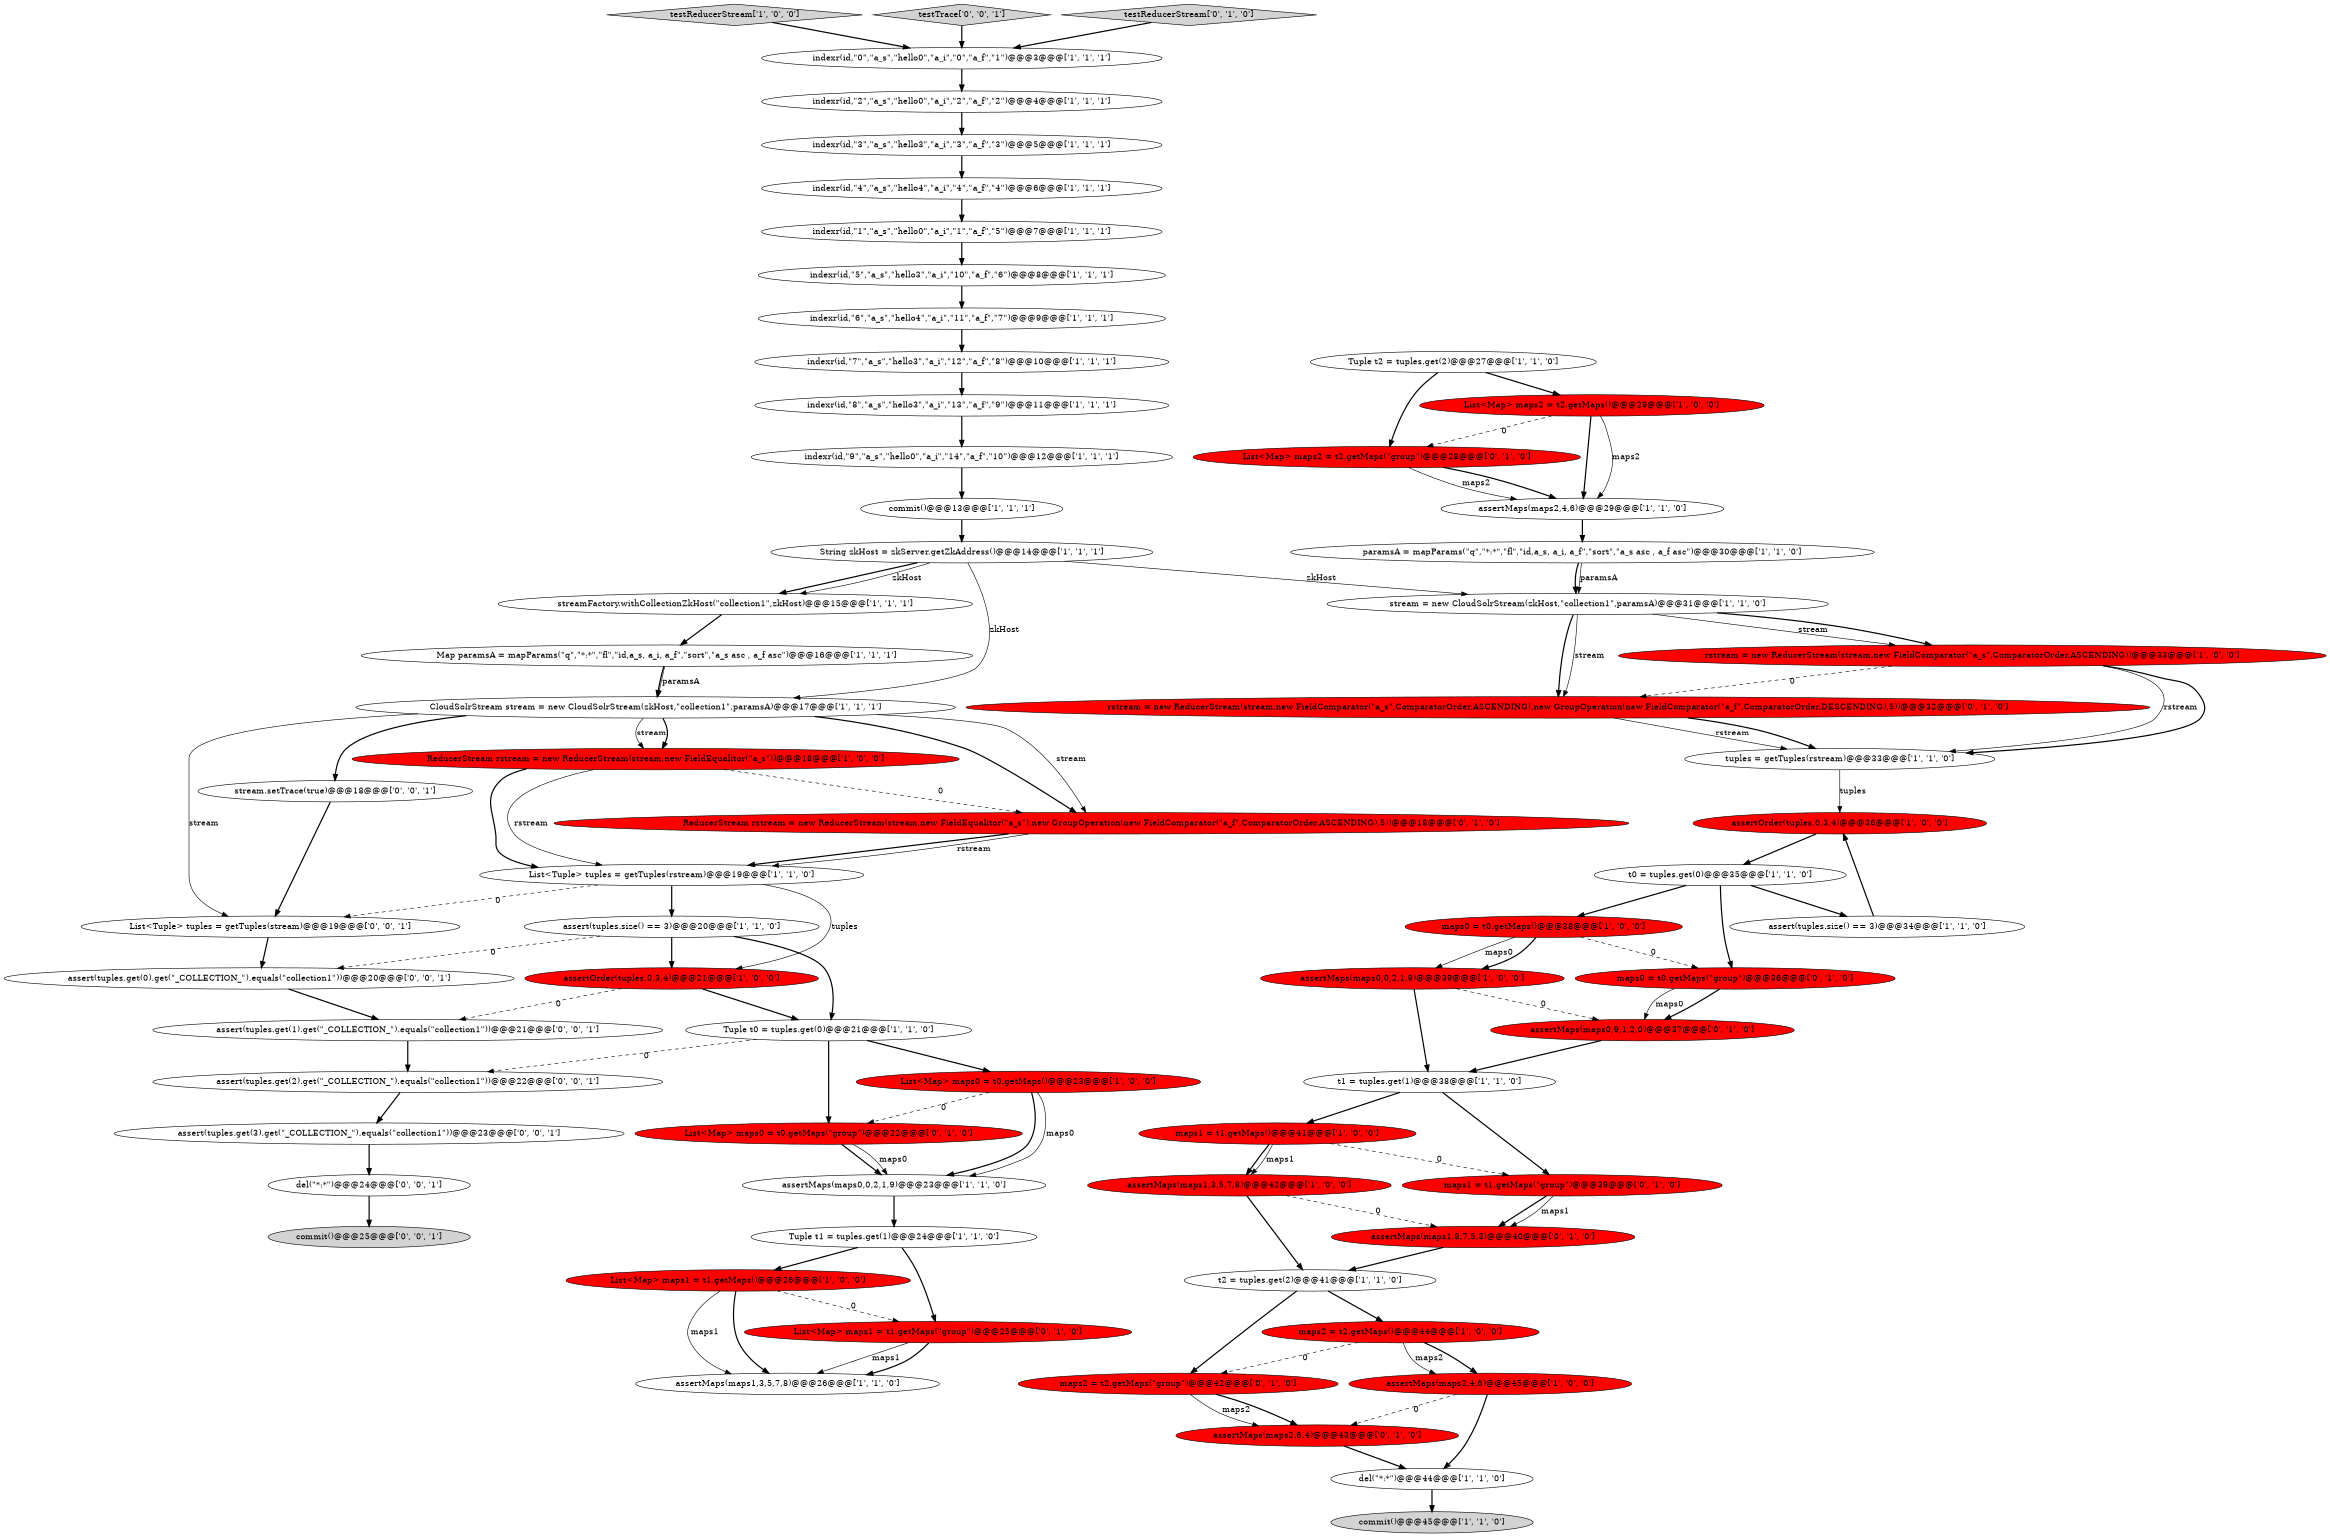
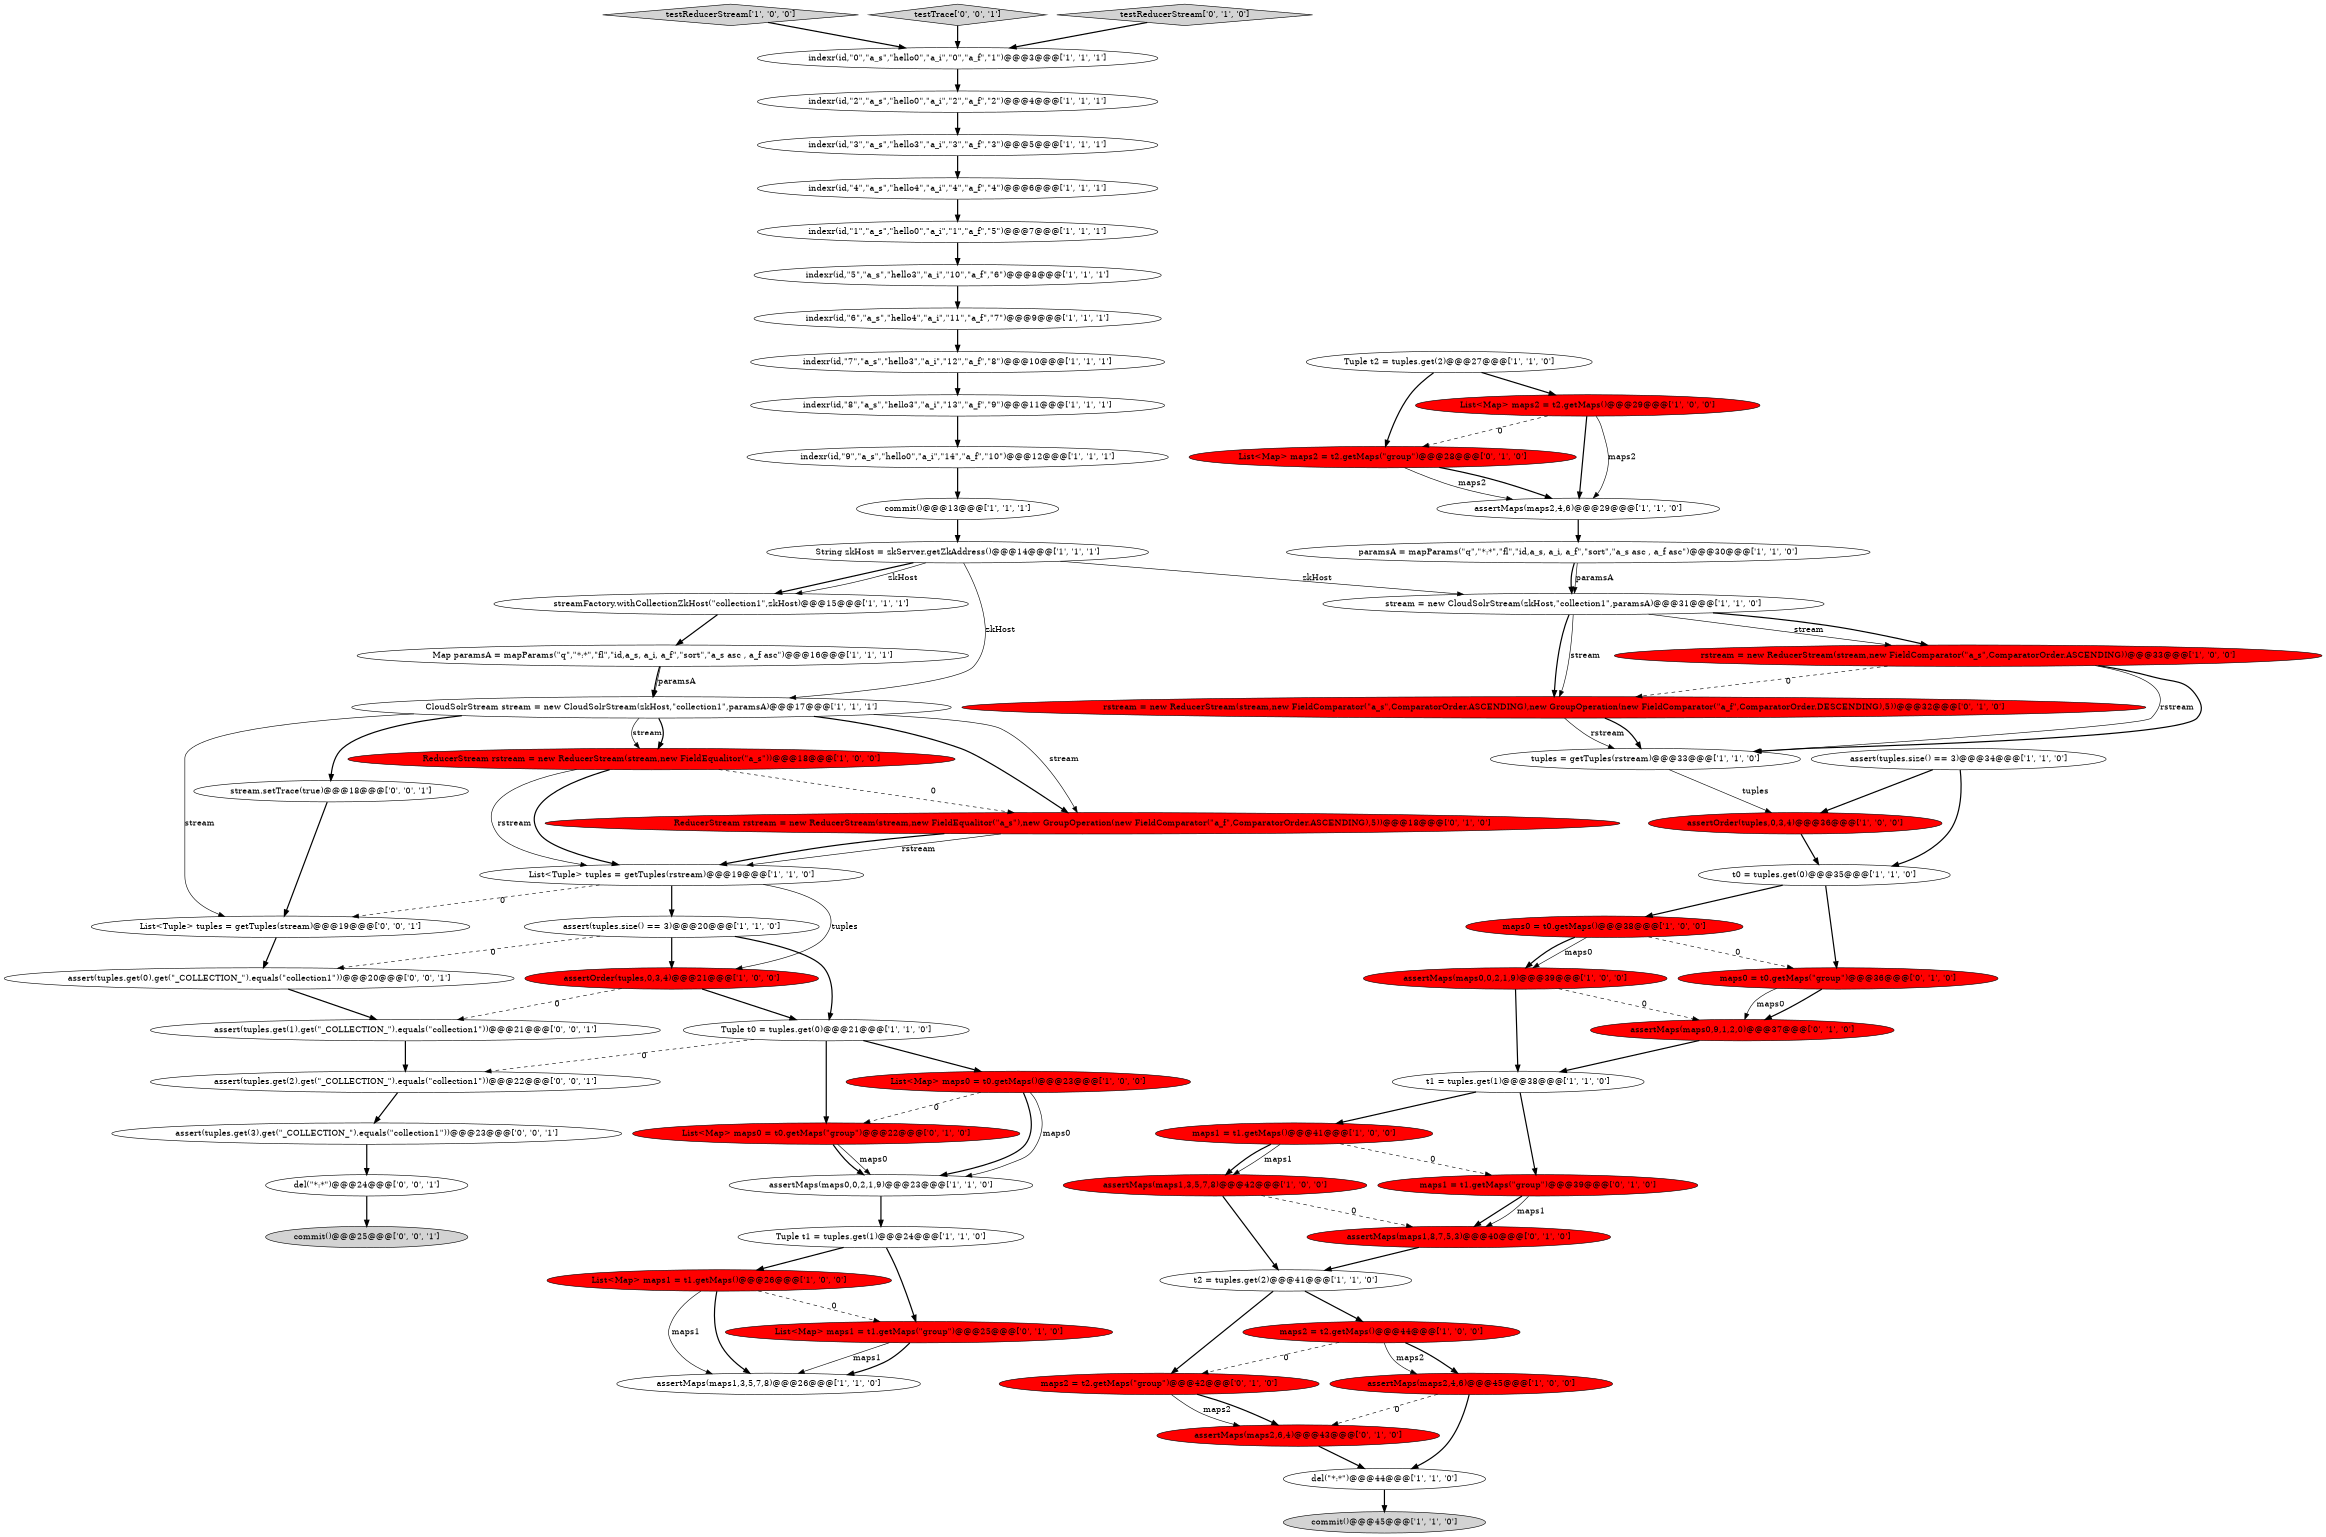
edge "t0 = tuples.get(0)@@@35@@@['1', '1', '0']" -> "assert(tuples.size() == 3)@@@34@@@['1', '1', '0']": reversed
